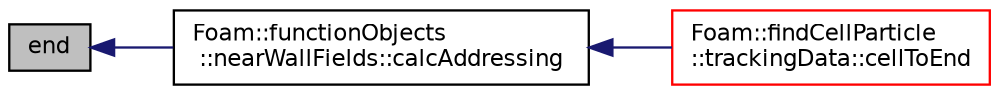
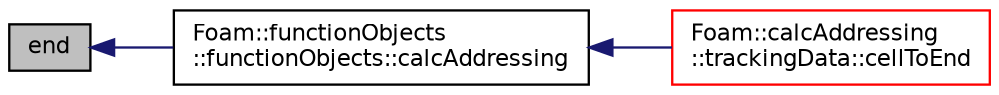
node "Foam::functionObjects ::nearWallFields::calcAddressing": label "Foam::functionObjects ::nearWallFields::calcAddressing" -> "Foam::functionObjects ::functionObjects::calcAddressing"
node "Foam::findCellParticle ::trackingData::cellToEnd": label "Foam::findCellParticle ::trackingData::cellToEnd" -> "Foam::calcAddressing ::trackingData::cellToEnd"
